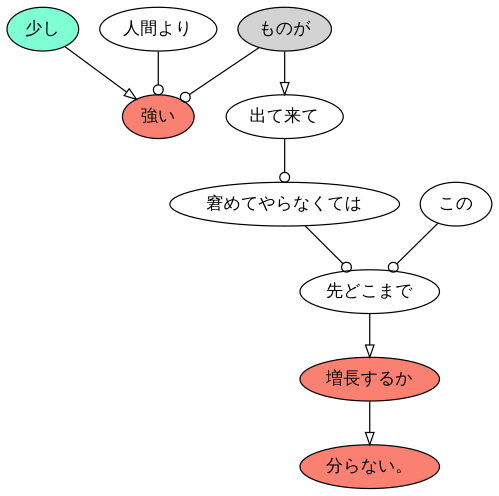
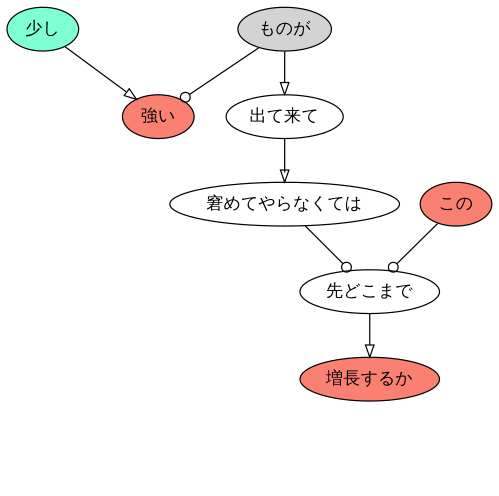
node "人間より": removed
edge "出て来て" -> "窘めてやらなくては": arrowhead odot -> onormal
node "この": fillcolor white -> salmon
node "分らない。": removed
